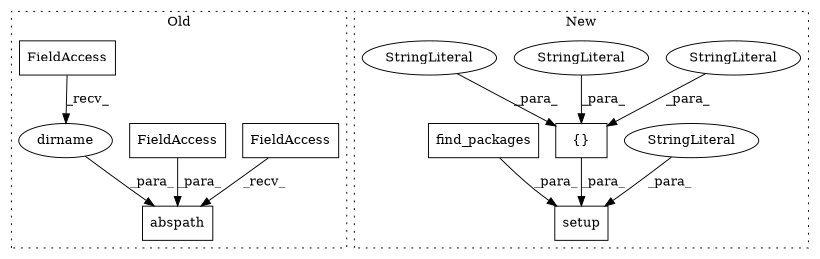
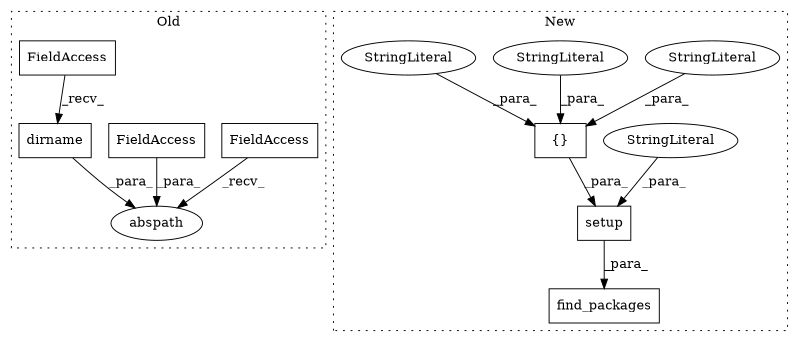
node "dirname": shape ellipse -> box
edge "find_packages" -> "setup": reversed
node "abspath": shape box -> ellipse
